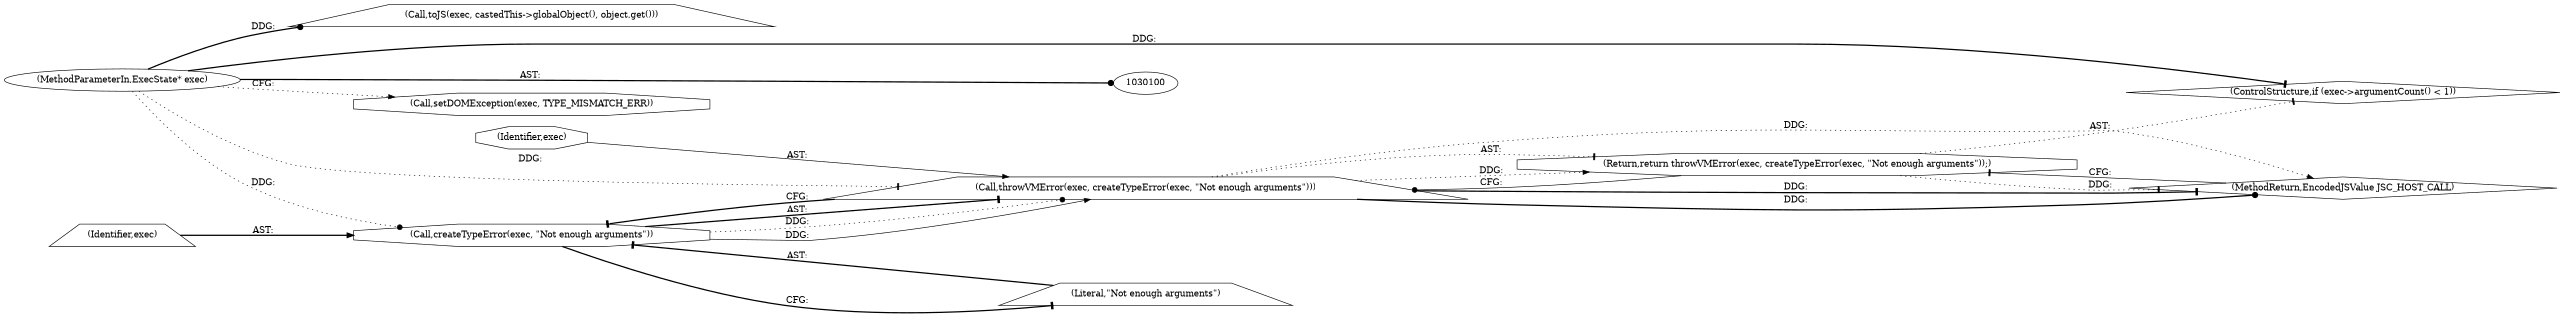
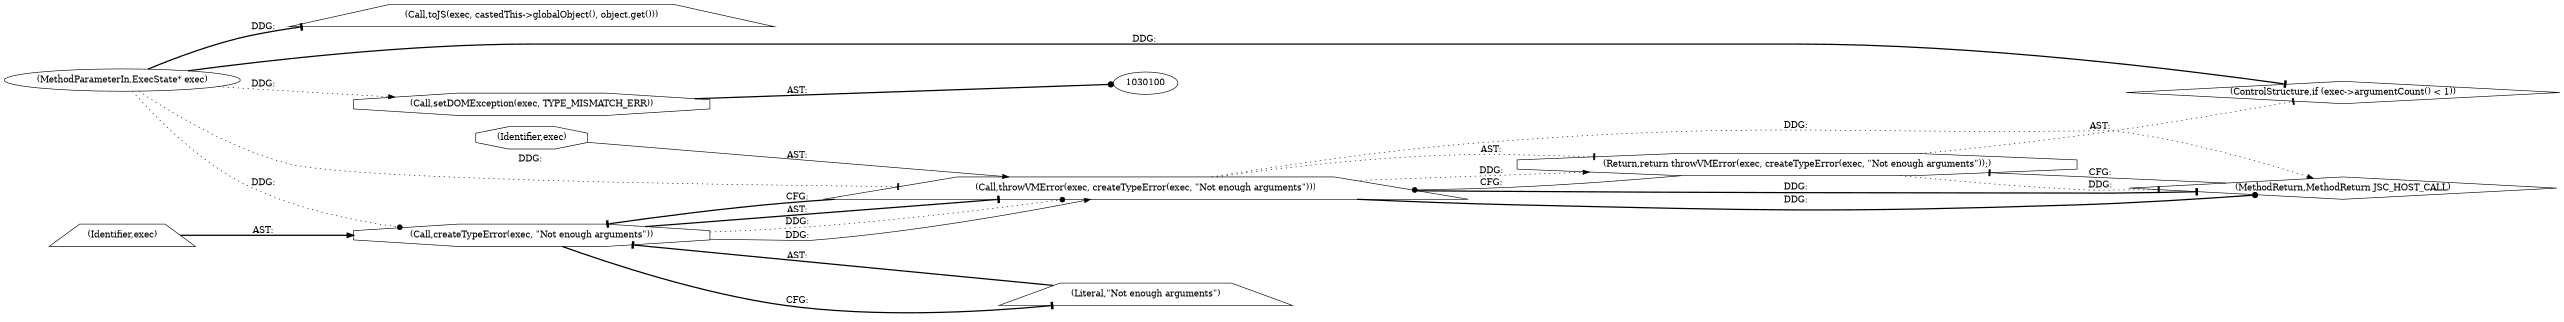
edge "(MethodParameterIn,ExecState* exec)" -> "(Call,toJS(exec, castedThis->globalObject(), object.get()))": arrowhead dot -> tee
edge "(MethodParameterIn,ExecState* exec)" -> "1030100": now "(Call,setDOMException(exec, TYPE_MISMATCH_ERR))" -> "1030100"
edge "(MethodParameterIn,ExecState* exec)" -> "(Call,setDOMException(exec, TYPE_MISMATCH_ERR))": label "CFG: " -> "DDG: "
node "(MethodReturn,EncodedJSValue JSC_HOST_CALL)": label "(MethodReturn,EncodedJSValue JSC_HOST_CALL)" -> "(MethodReturn,MethodReturn JSC_HOST_CALL)"
